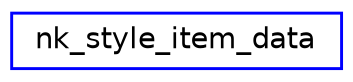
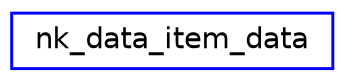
node "nk_style_item_data": label "nk_style_item_data" -> "nk_data_item_data"
